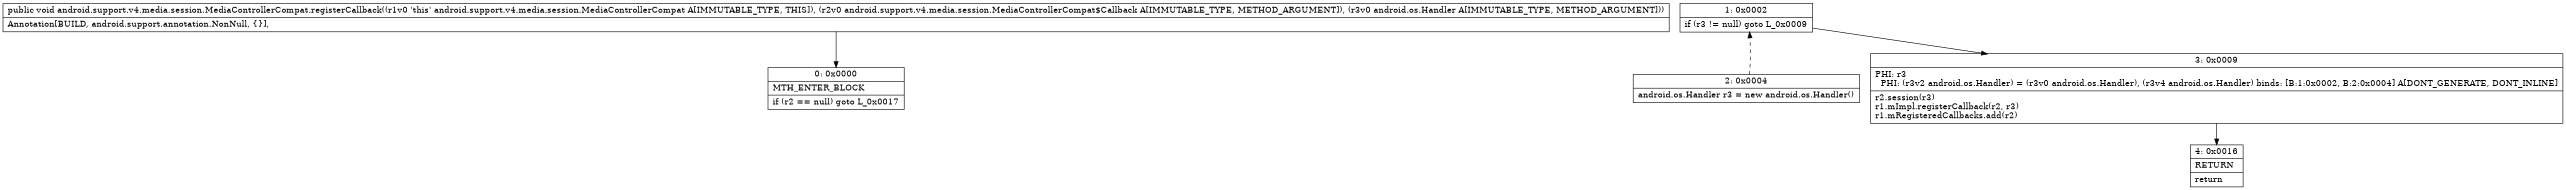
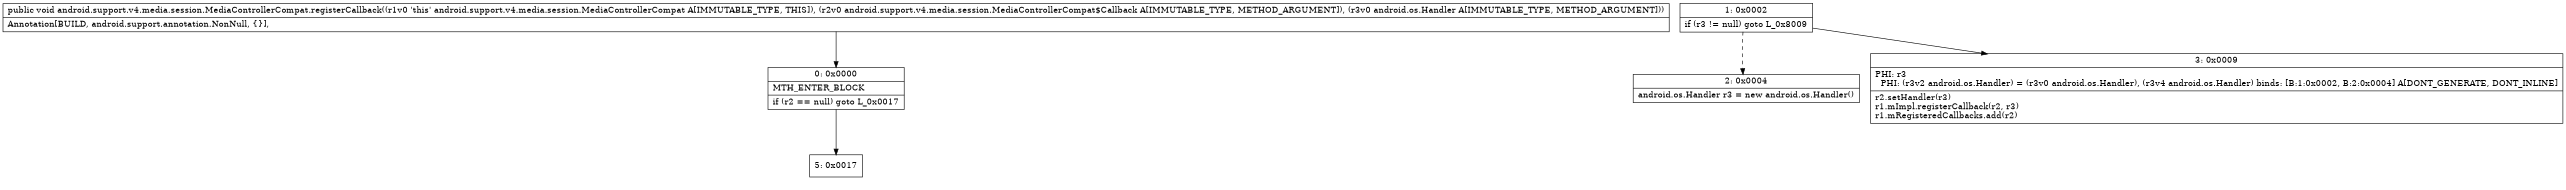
node "1: 0x0002": text "if (r3 != null) goto L_0x0009" -> "if (r3 != null) goto L_0x8009"
edge "2: 0x0004" -> "1: 0x0002": reversed
node "3: 0x0009": text "r2.session(r3)" -> "r2.setHandler(r3)"
node "5: 0x0017": added
node "4: 0x0016": removed
